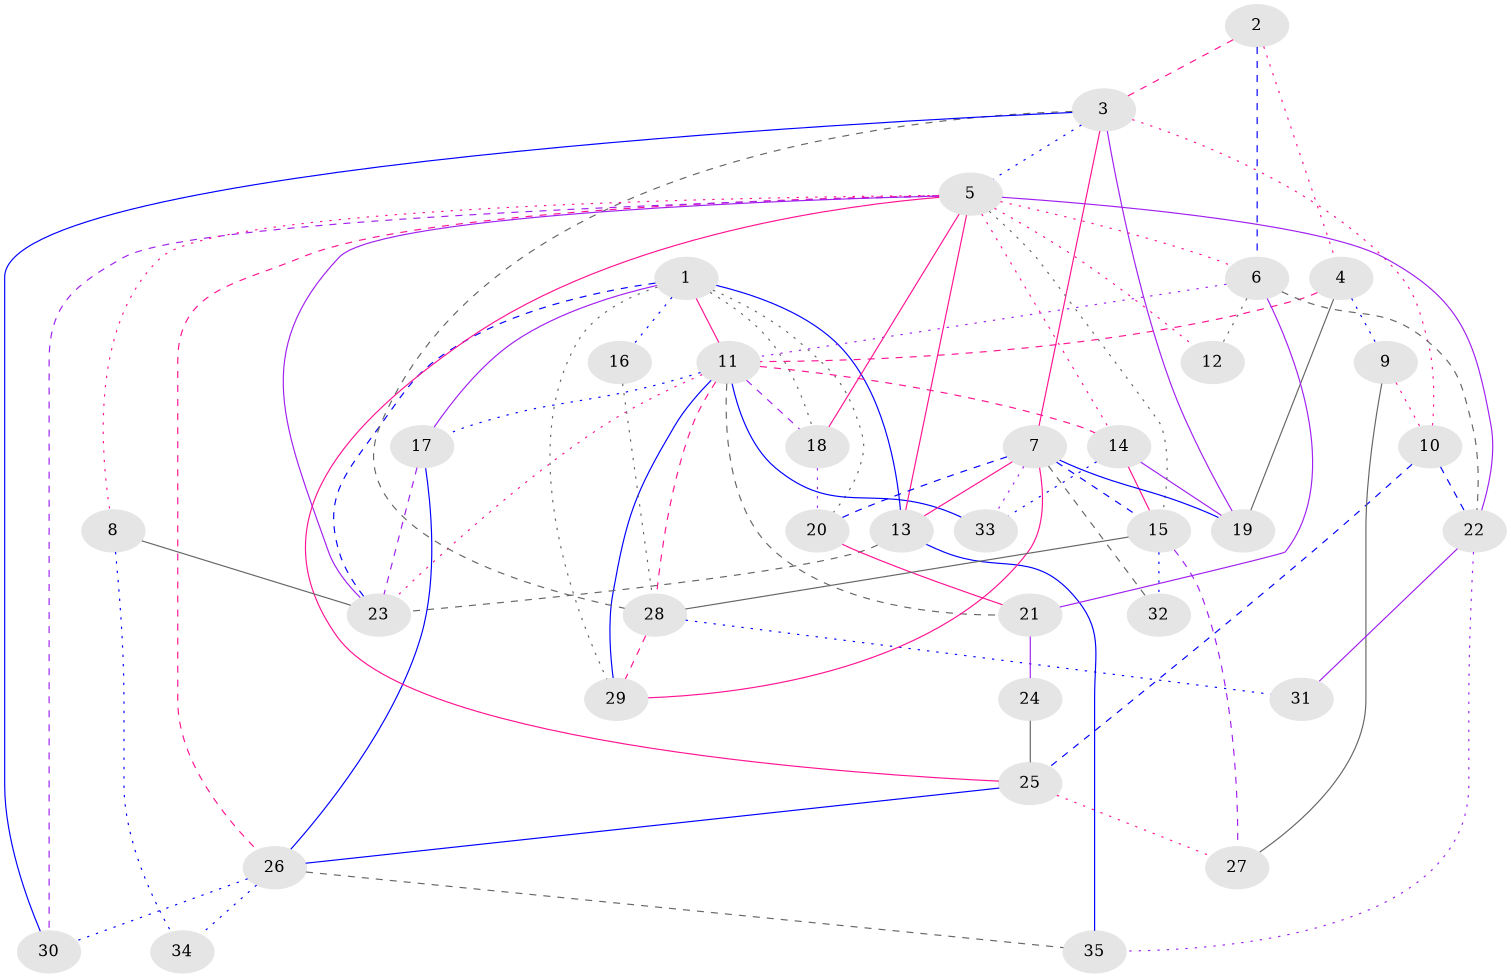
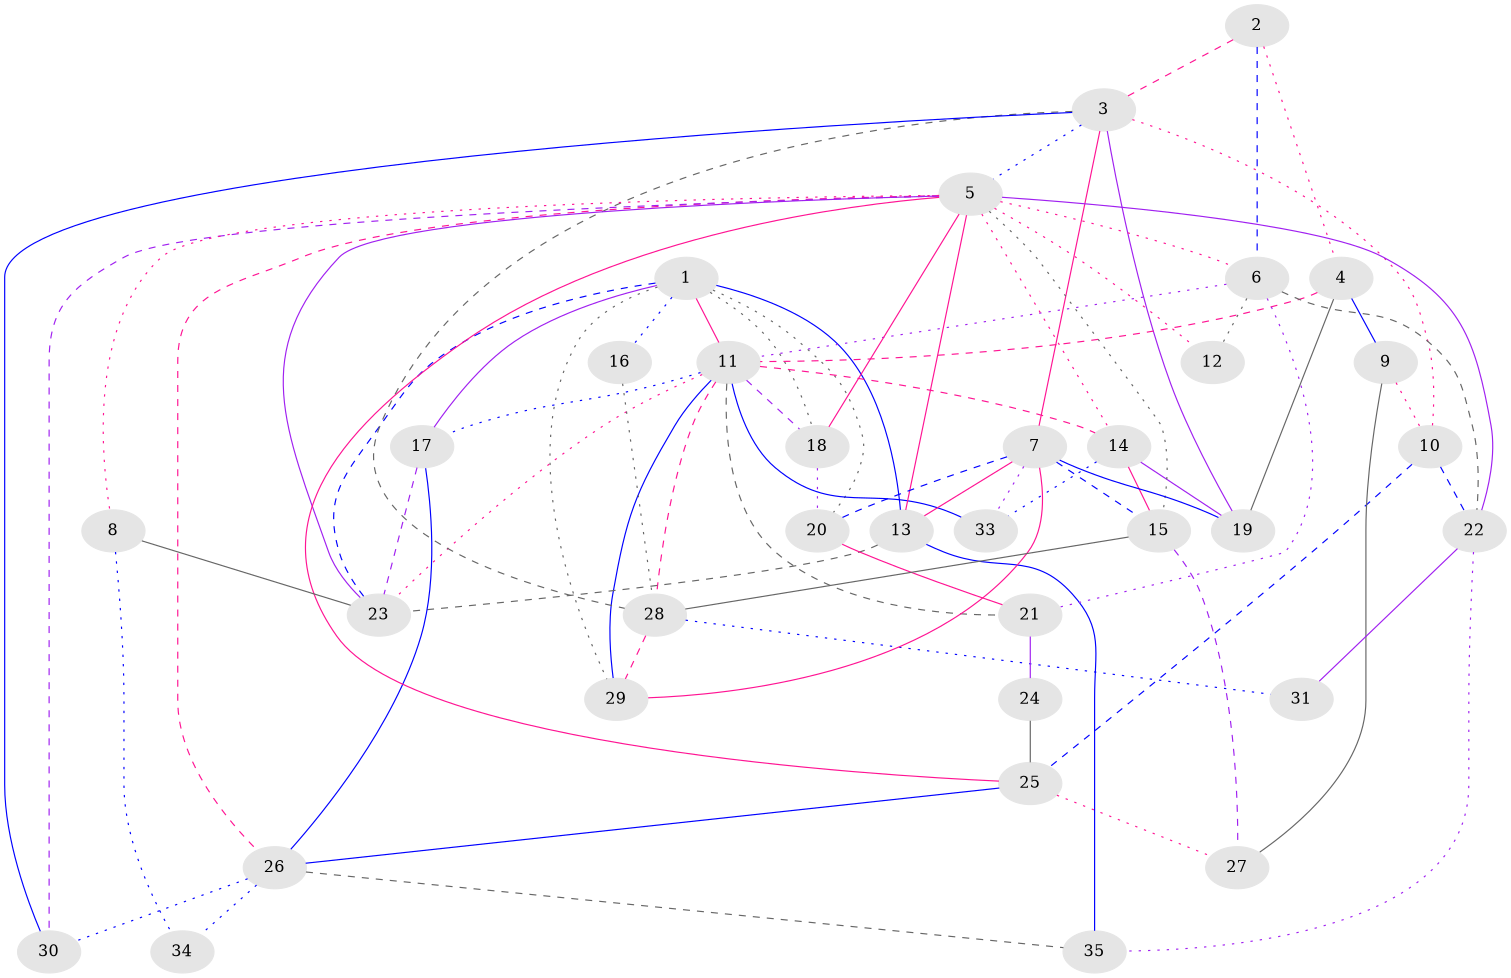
edge "4" -- "9": style dotted -> solid
edge "6" -- "21": style solid -> dotted
node "32": removed
